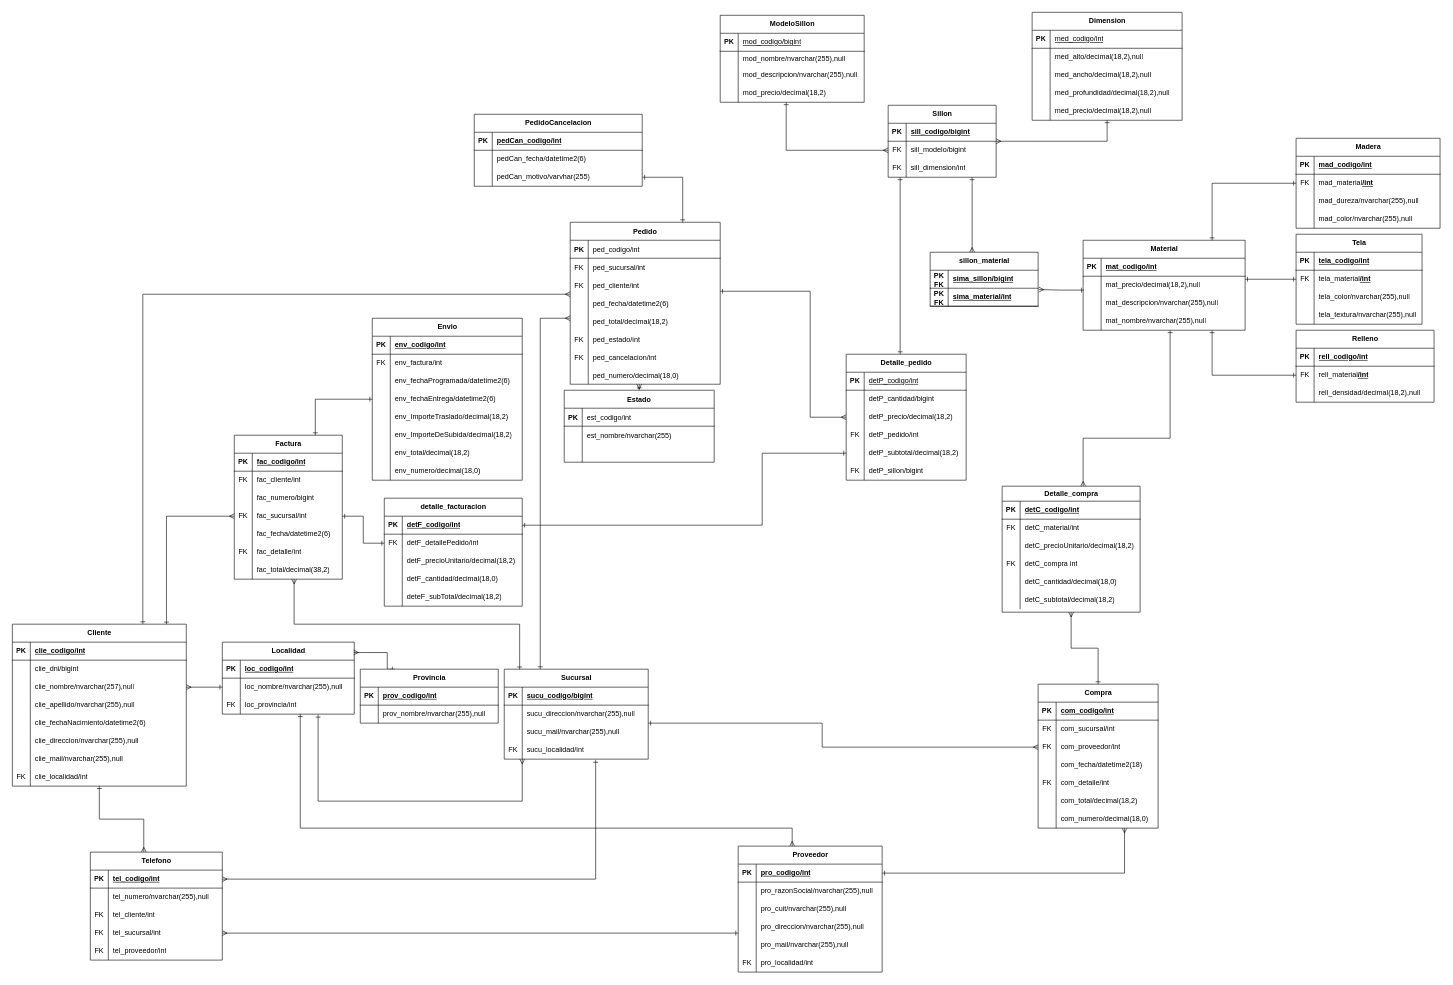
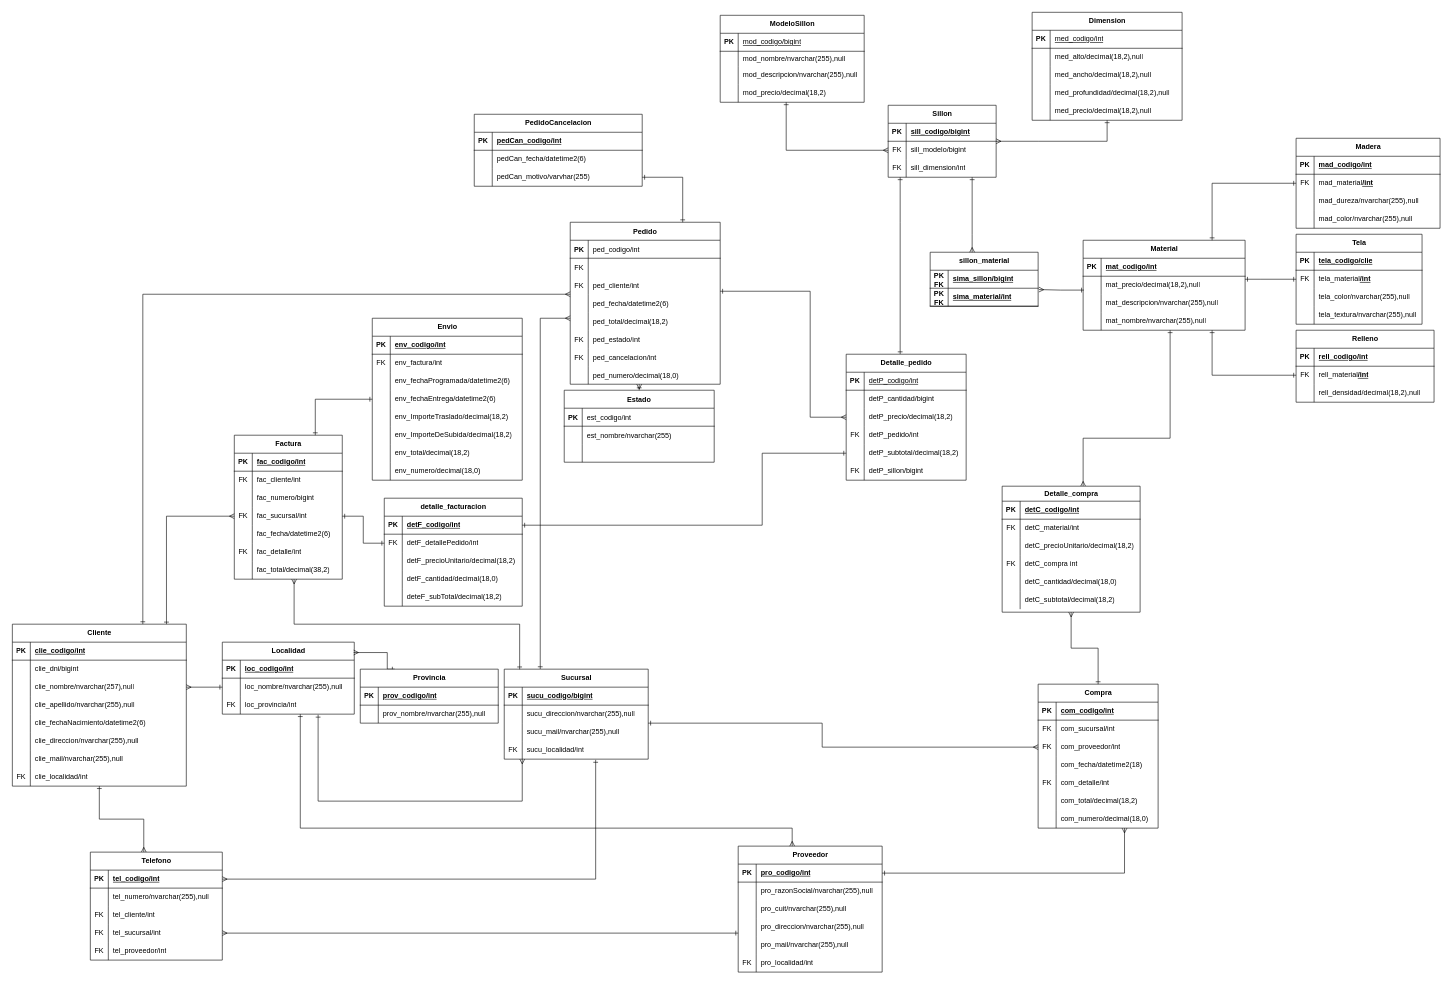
node "tela_codigo/int": label "tela_codigo/int" -> "tela_codigo/clie"
node "ped_sucursal/int": removed
